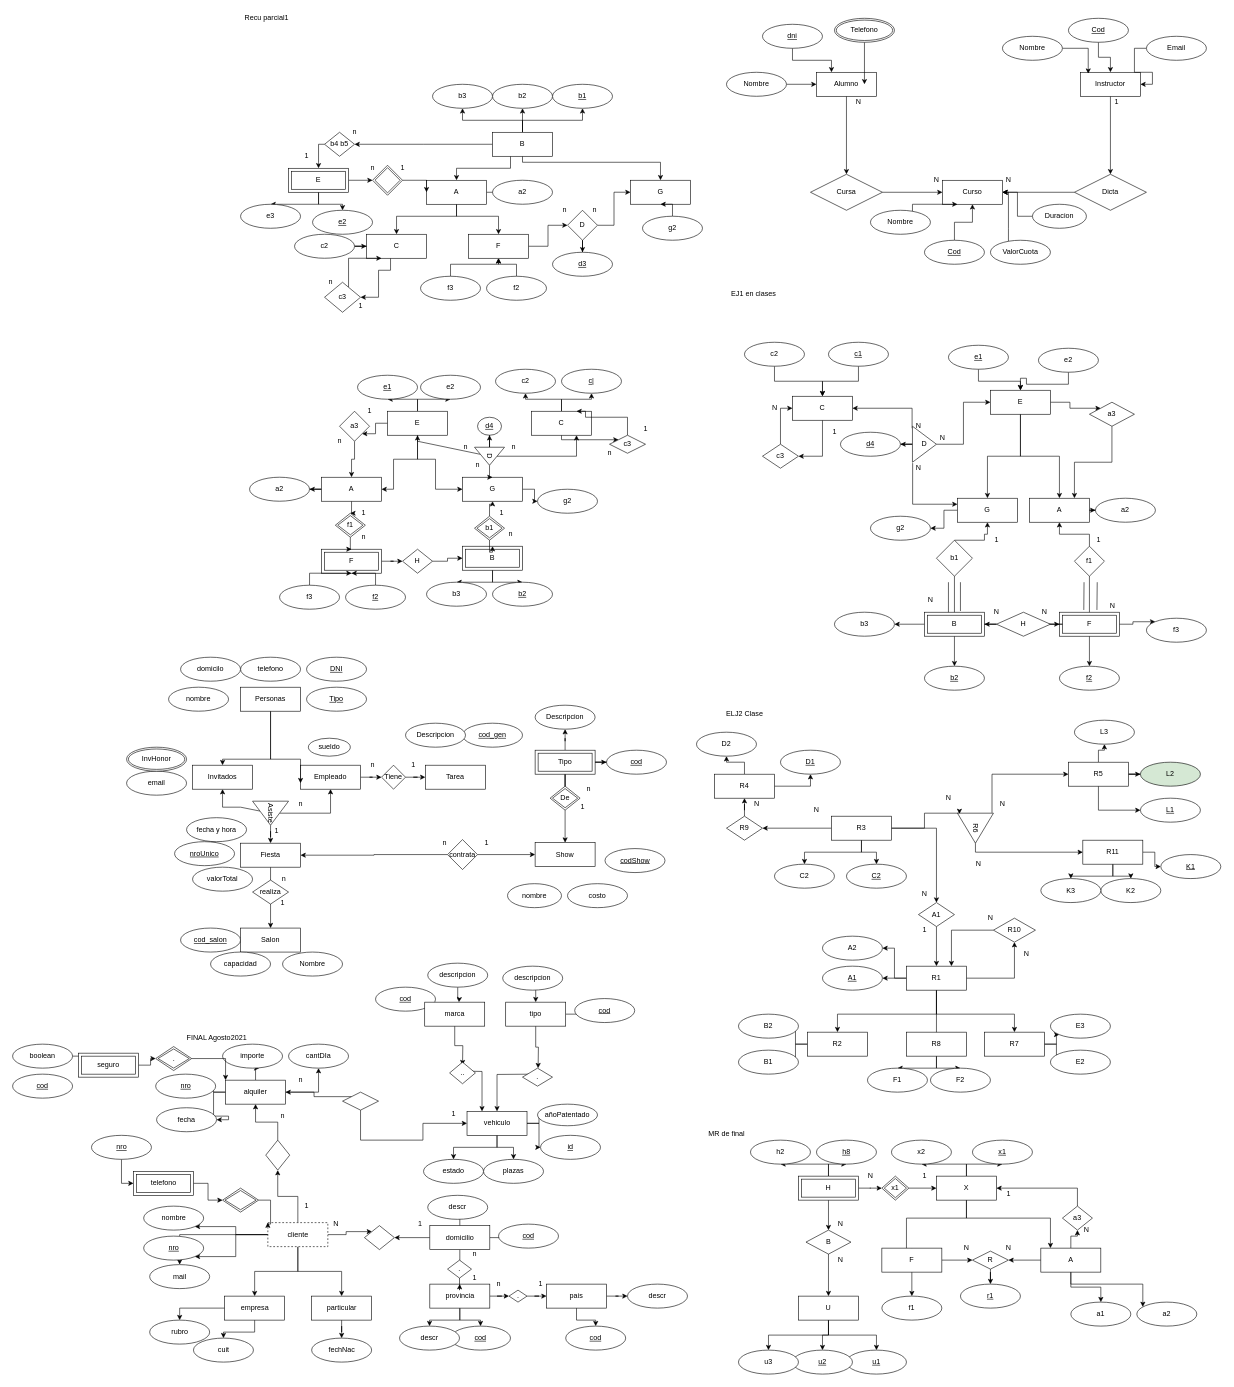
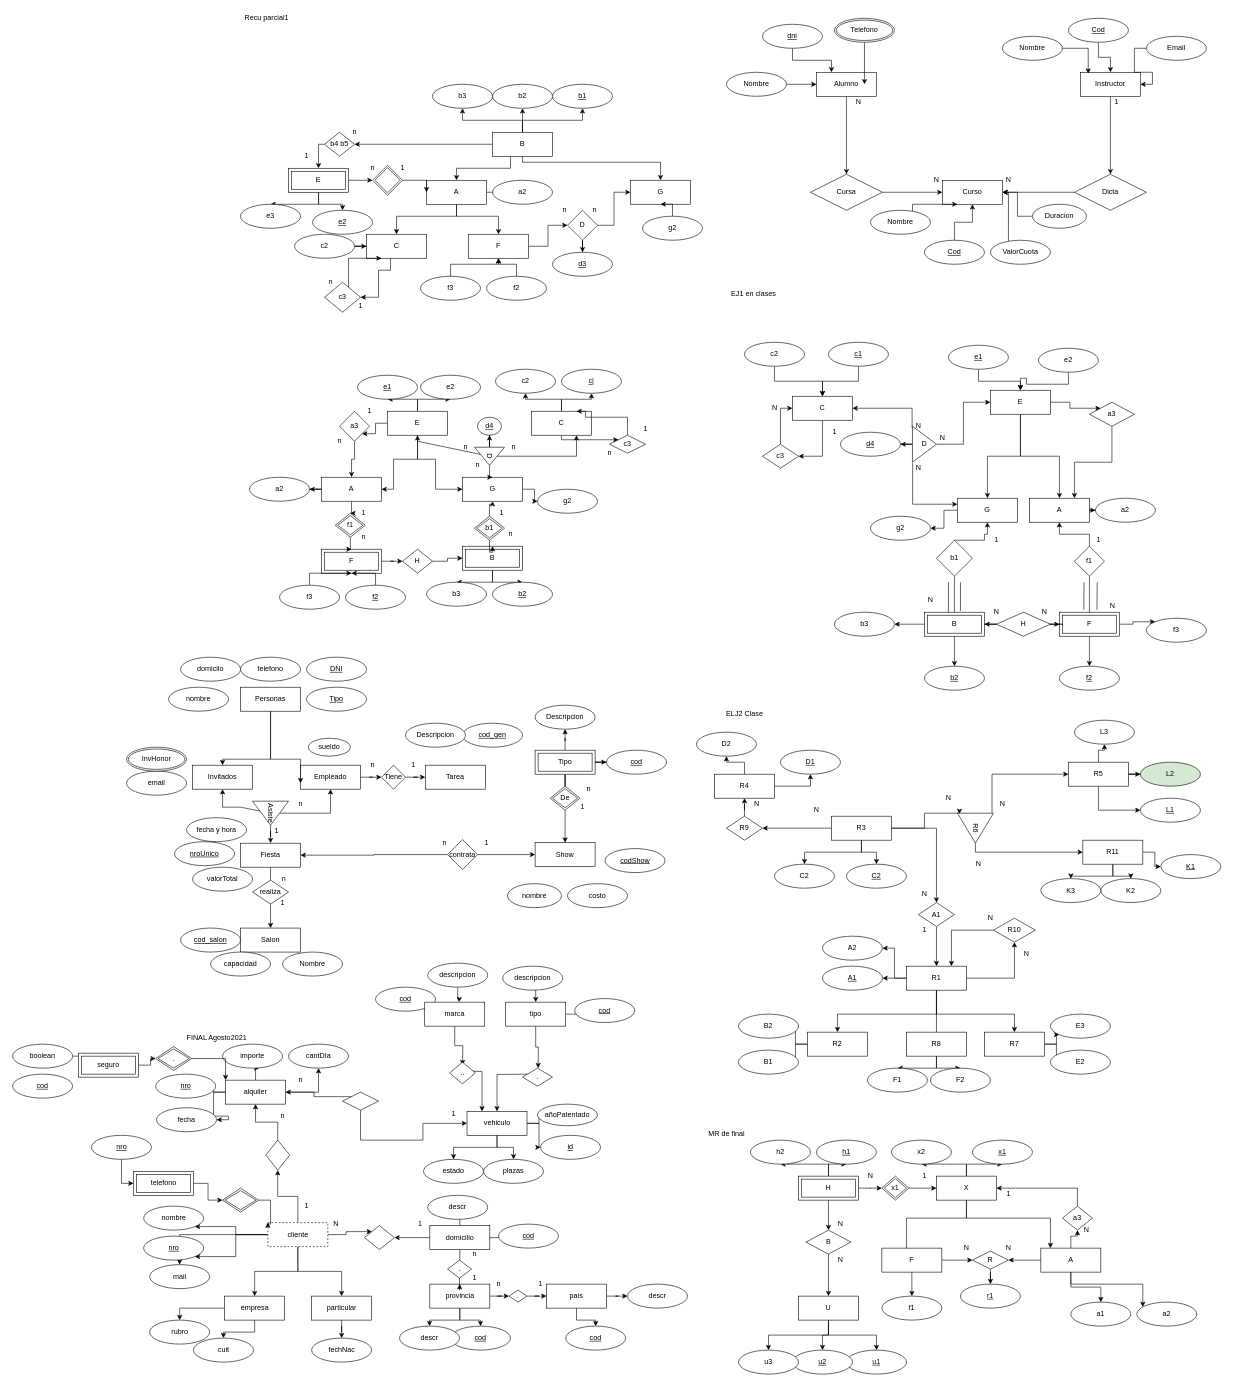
node "h8": label "h8" -> "h1"
